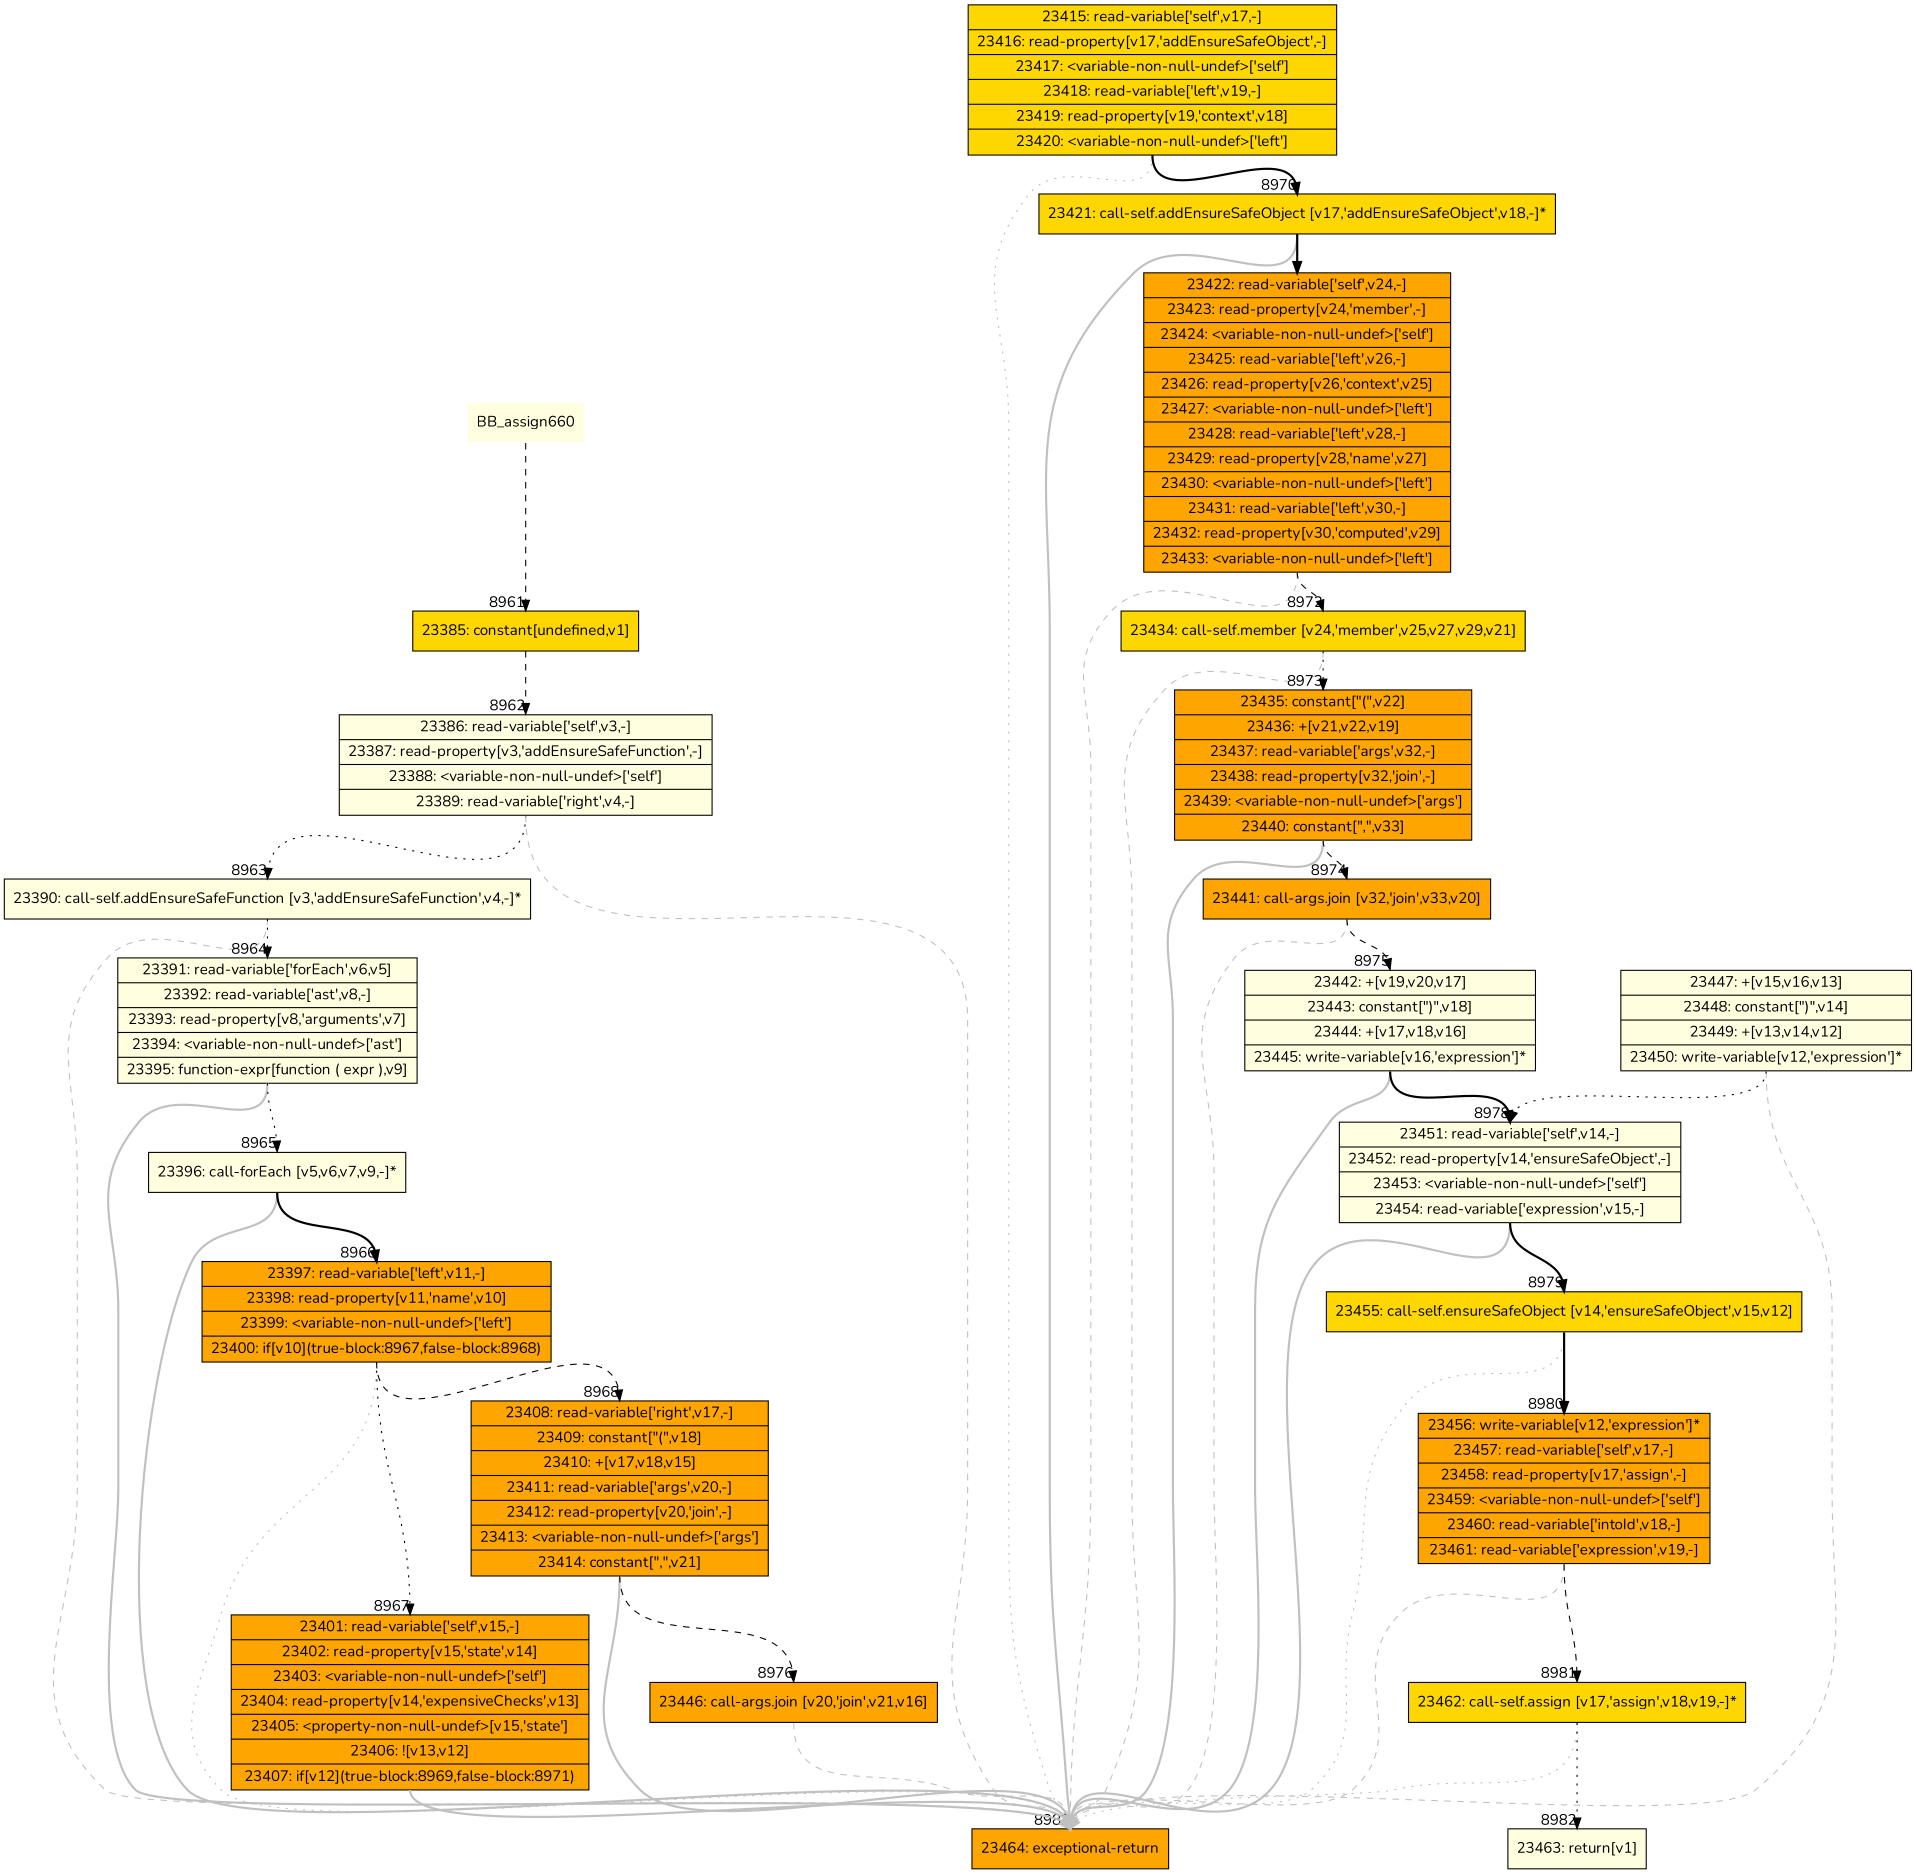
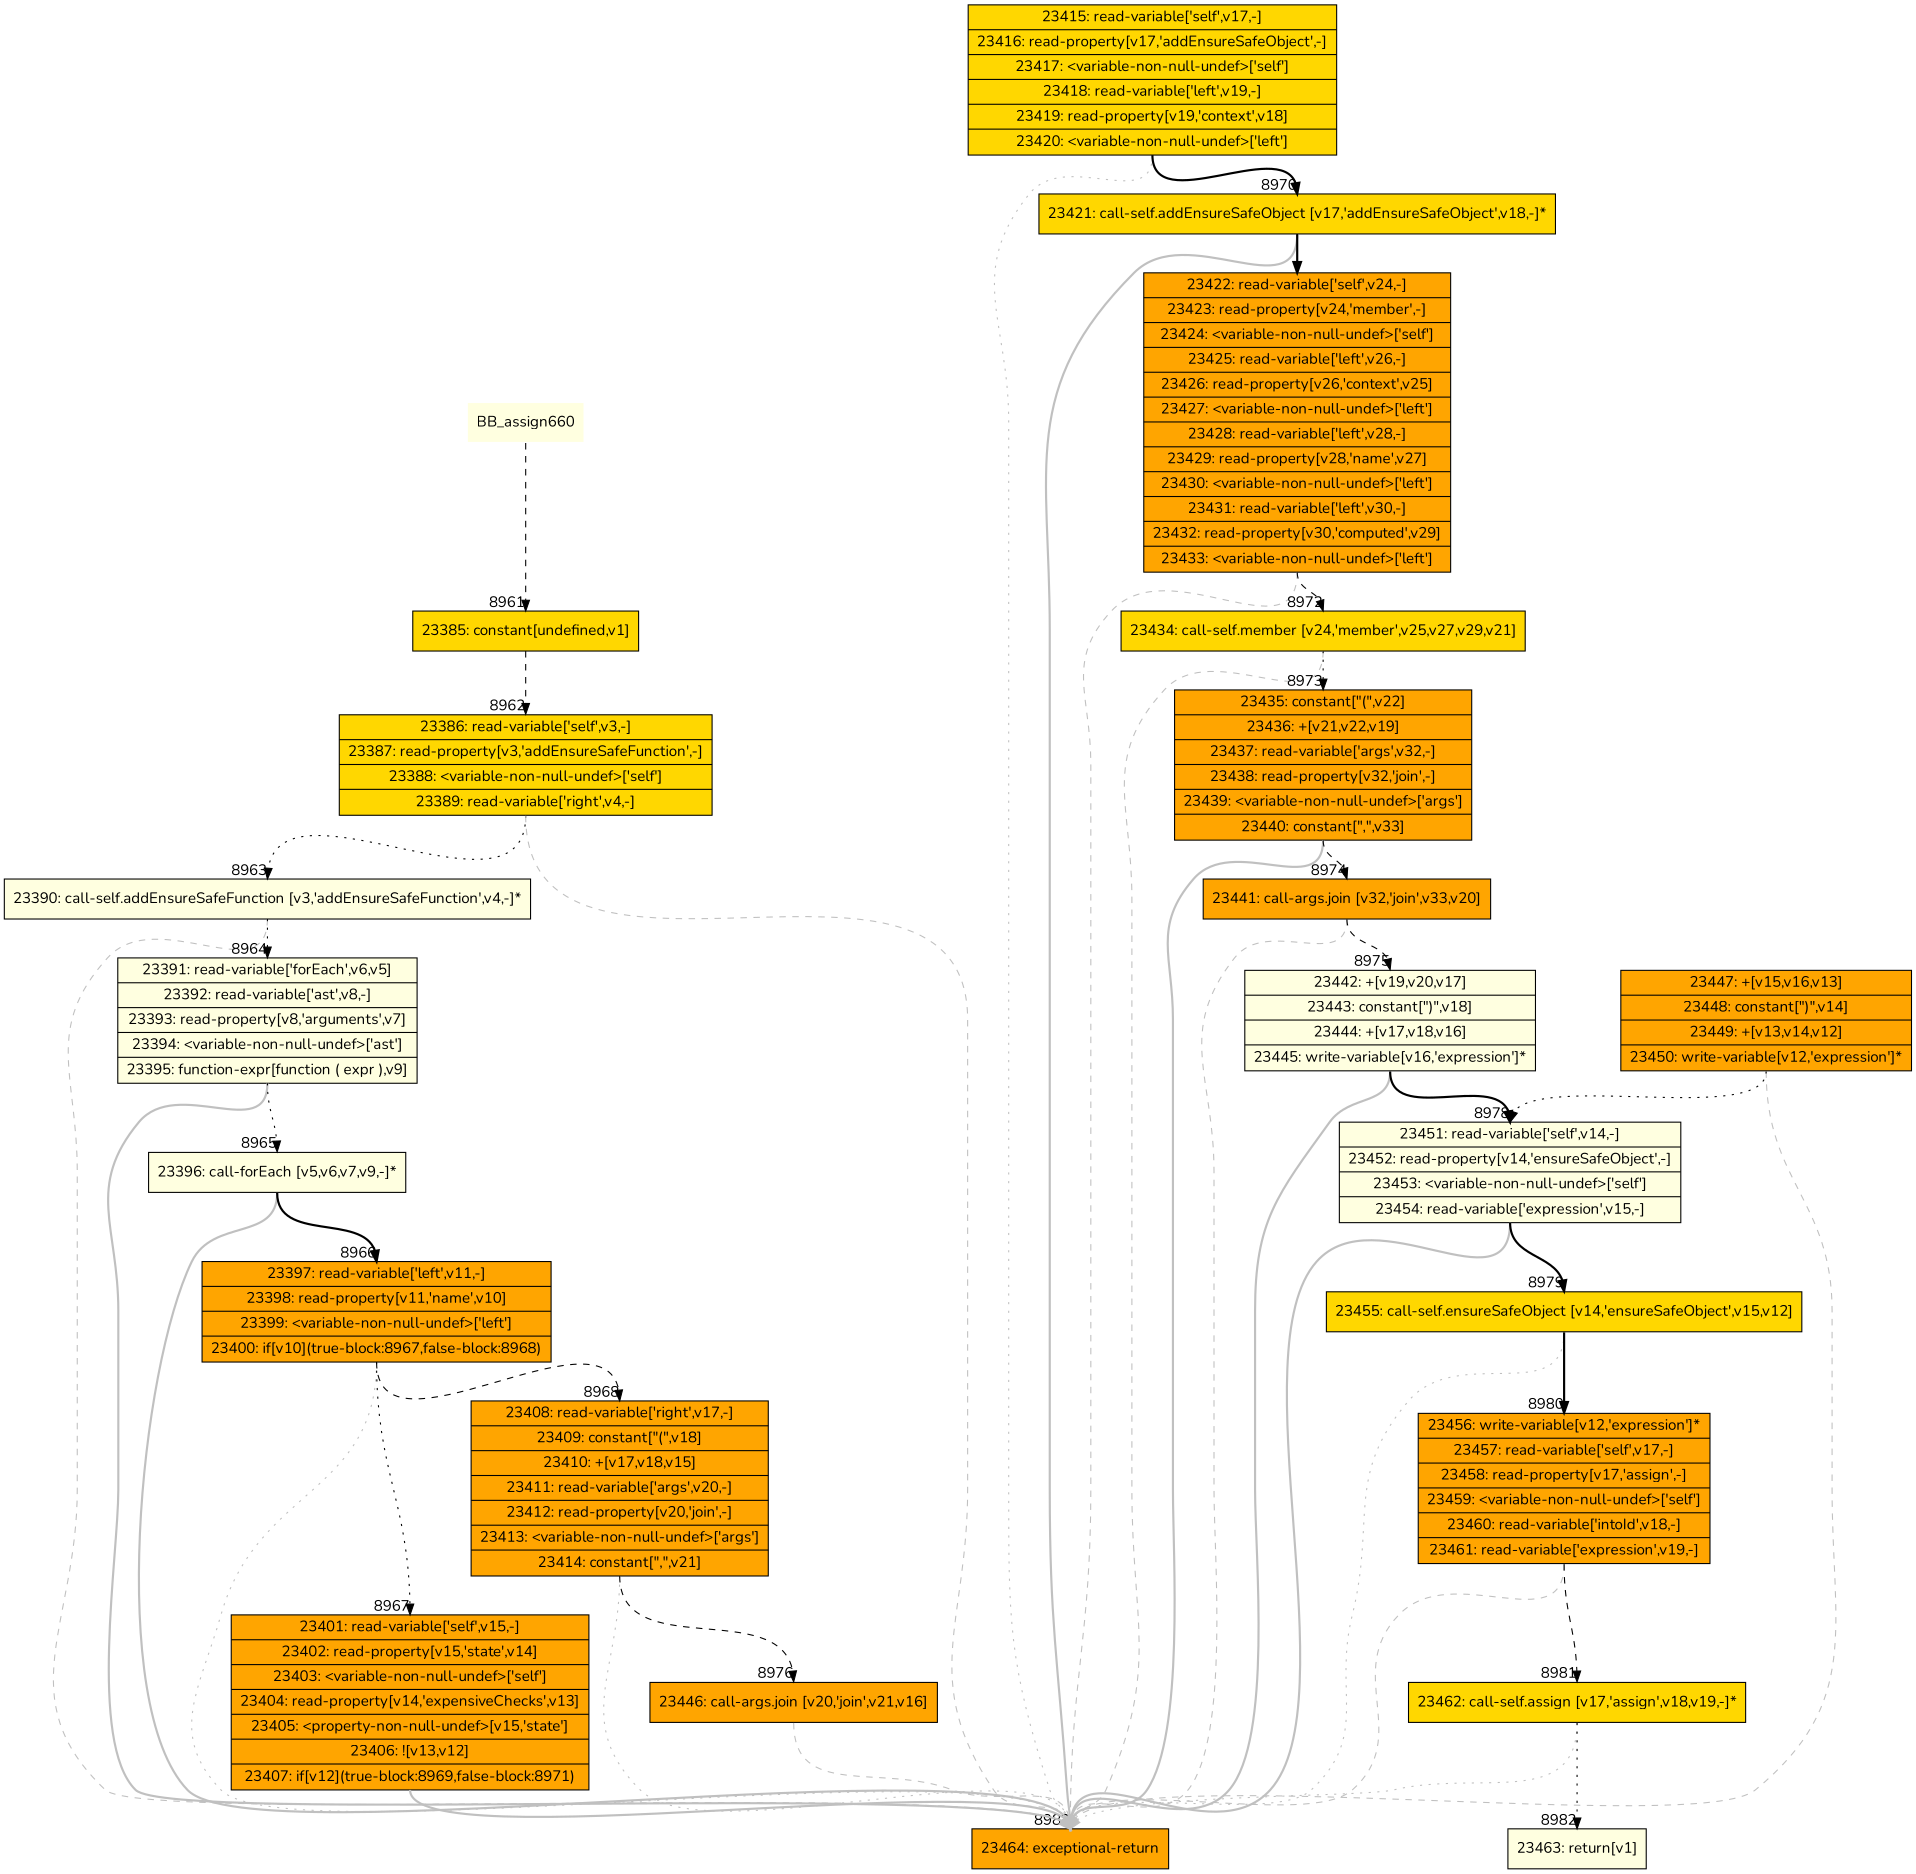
node "23386: read-variable['self',v3,-]": fillcolor lightyellow -> gold
node "23447: +[v15,v16,v13]": fillcolor lightyellow -> orange
edge "23408: read-variable['right',v17,-]" -> "23464: exceptional-return": style bold -> dotted
